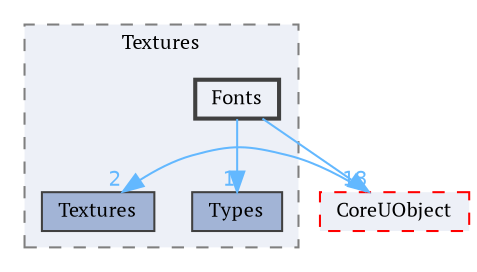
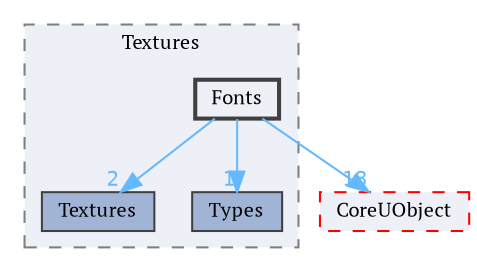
edge "CoreUObject" -> "Textures": now "Fonts" -> "Textures"
